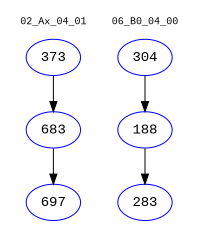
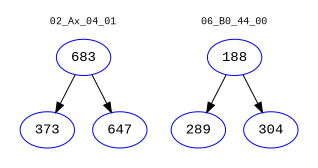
cluster "06_B0_04_00": label "06_B0_04_00" -> "06_B0_44_00"
edge "373" -> "683": reversed
edge "304" -> "188": reversed
node "697": label "697" -> "647"
node "283": label "283" -> "289"
